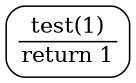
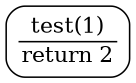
node "test(1)": text "return 1" -> "return 2"
